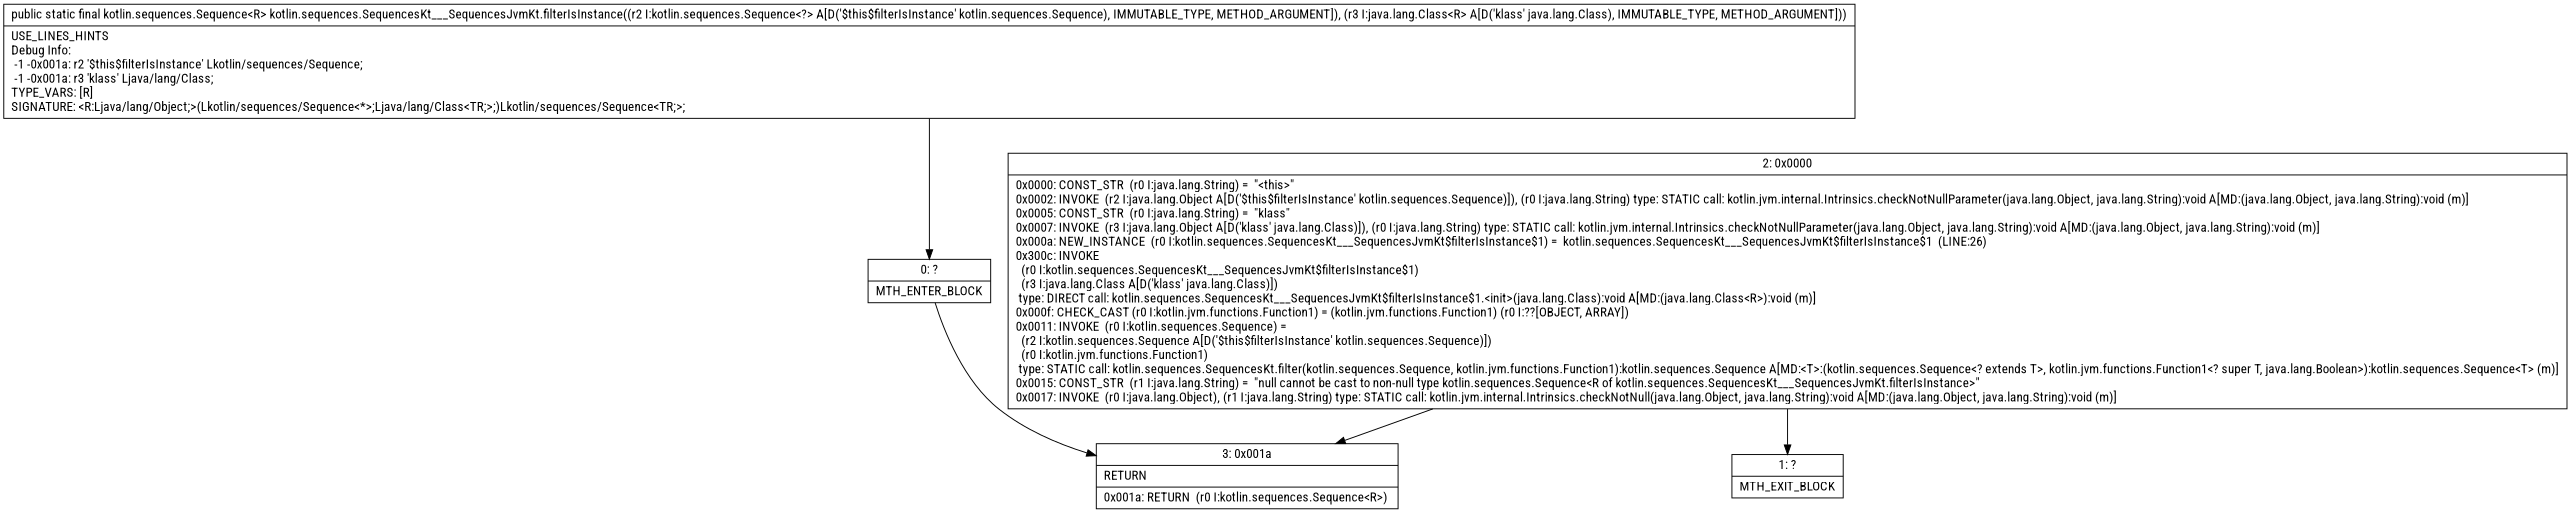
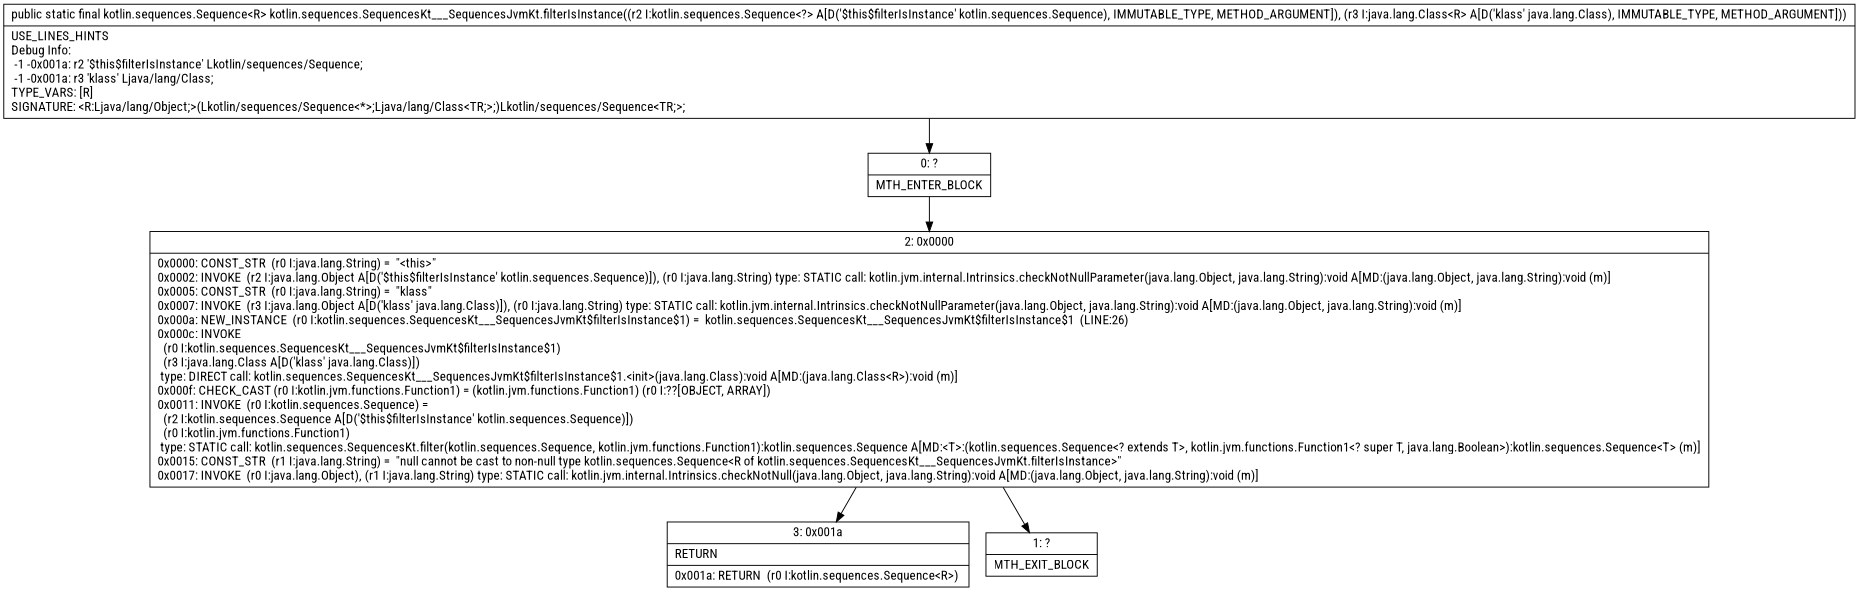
node "2: 0x0000": text "0x300c: INVOKE" -> "0x000c: INVOKE"
edge "0: ?" -> "3: 0x001a": now "0: ?" -> "2: 0x0000"
